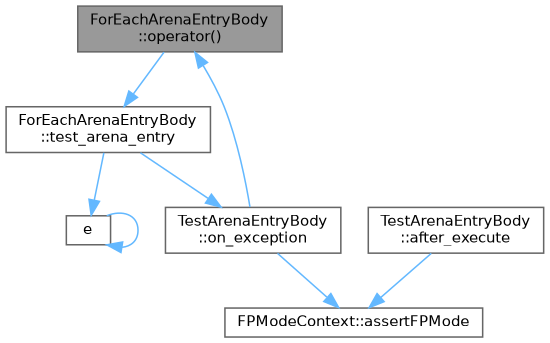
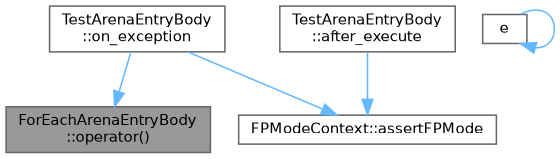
node "ForEachArenaEntryBody ::test_arena_entry": removed
